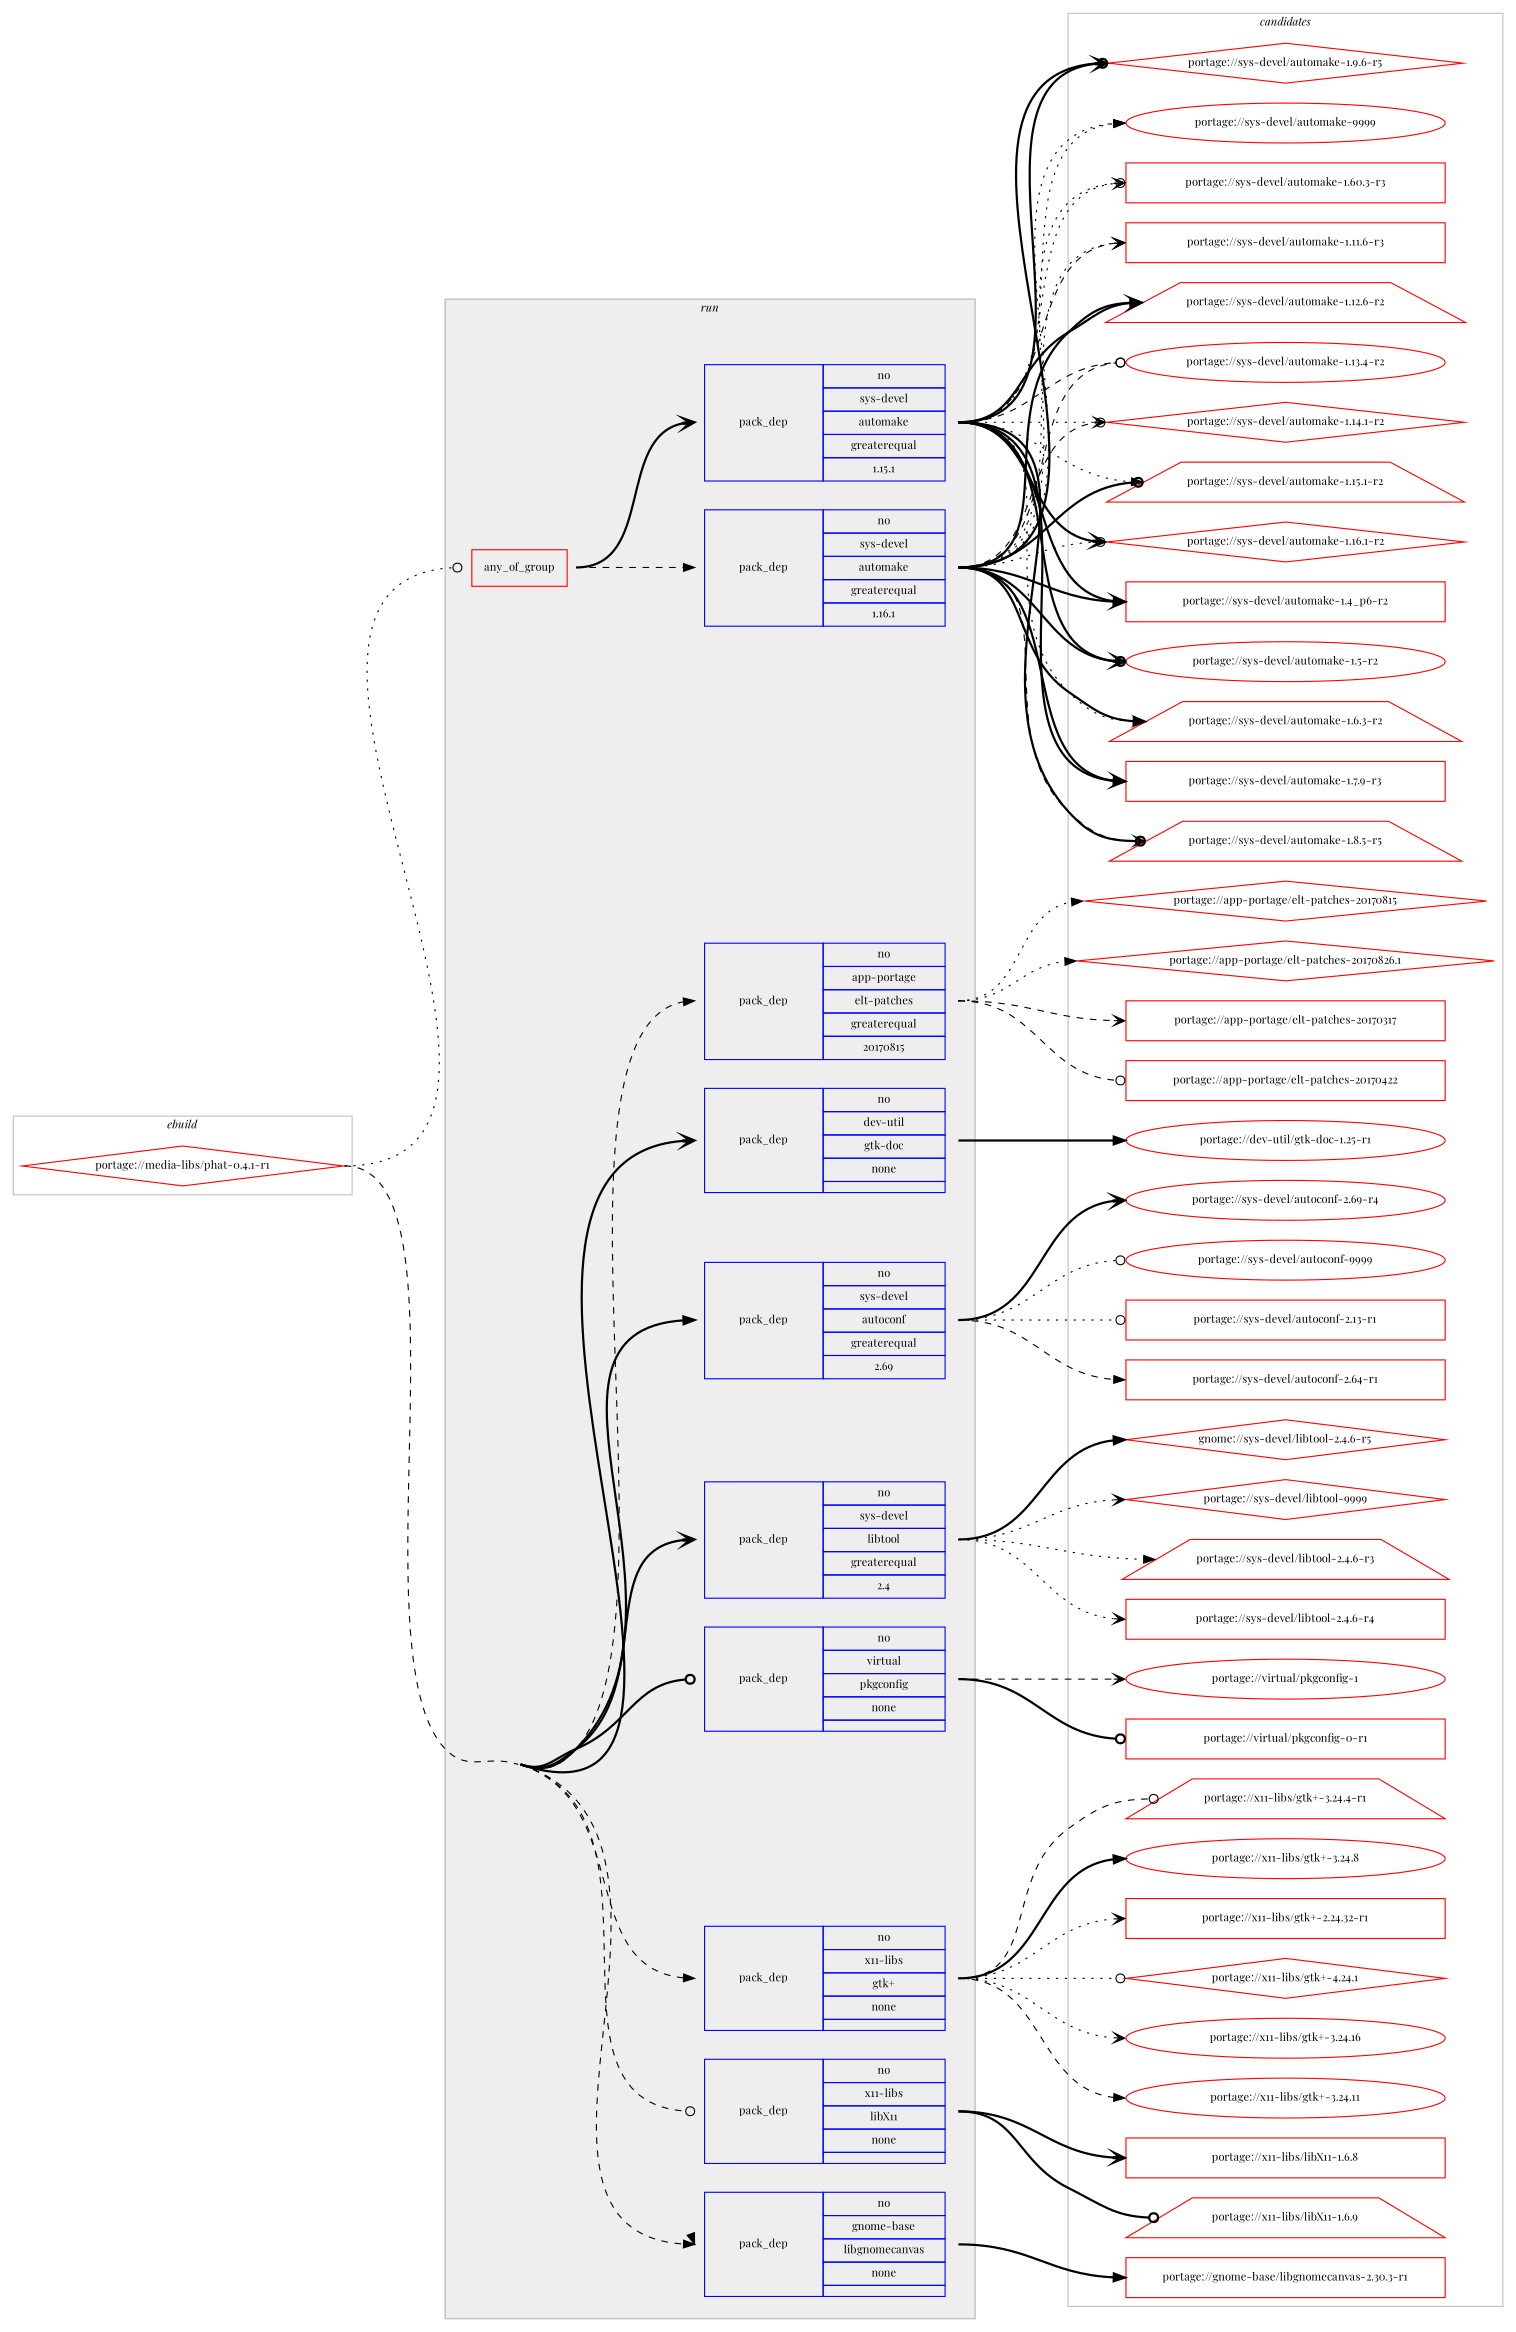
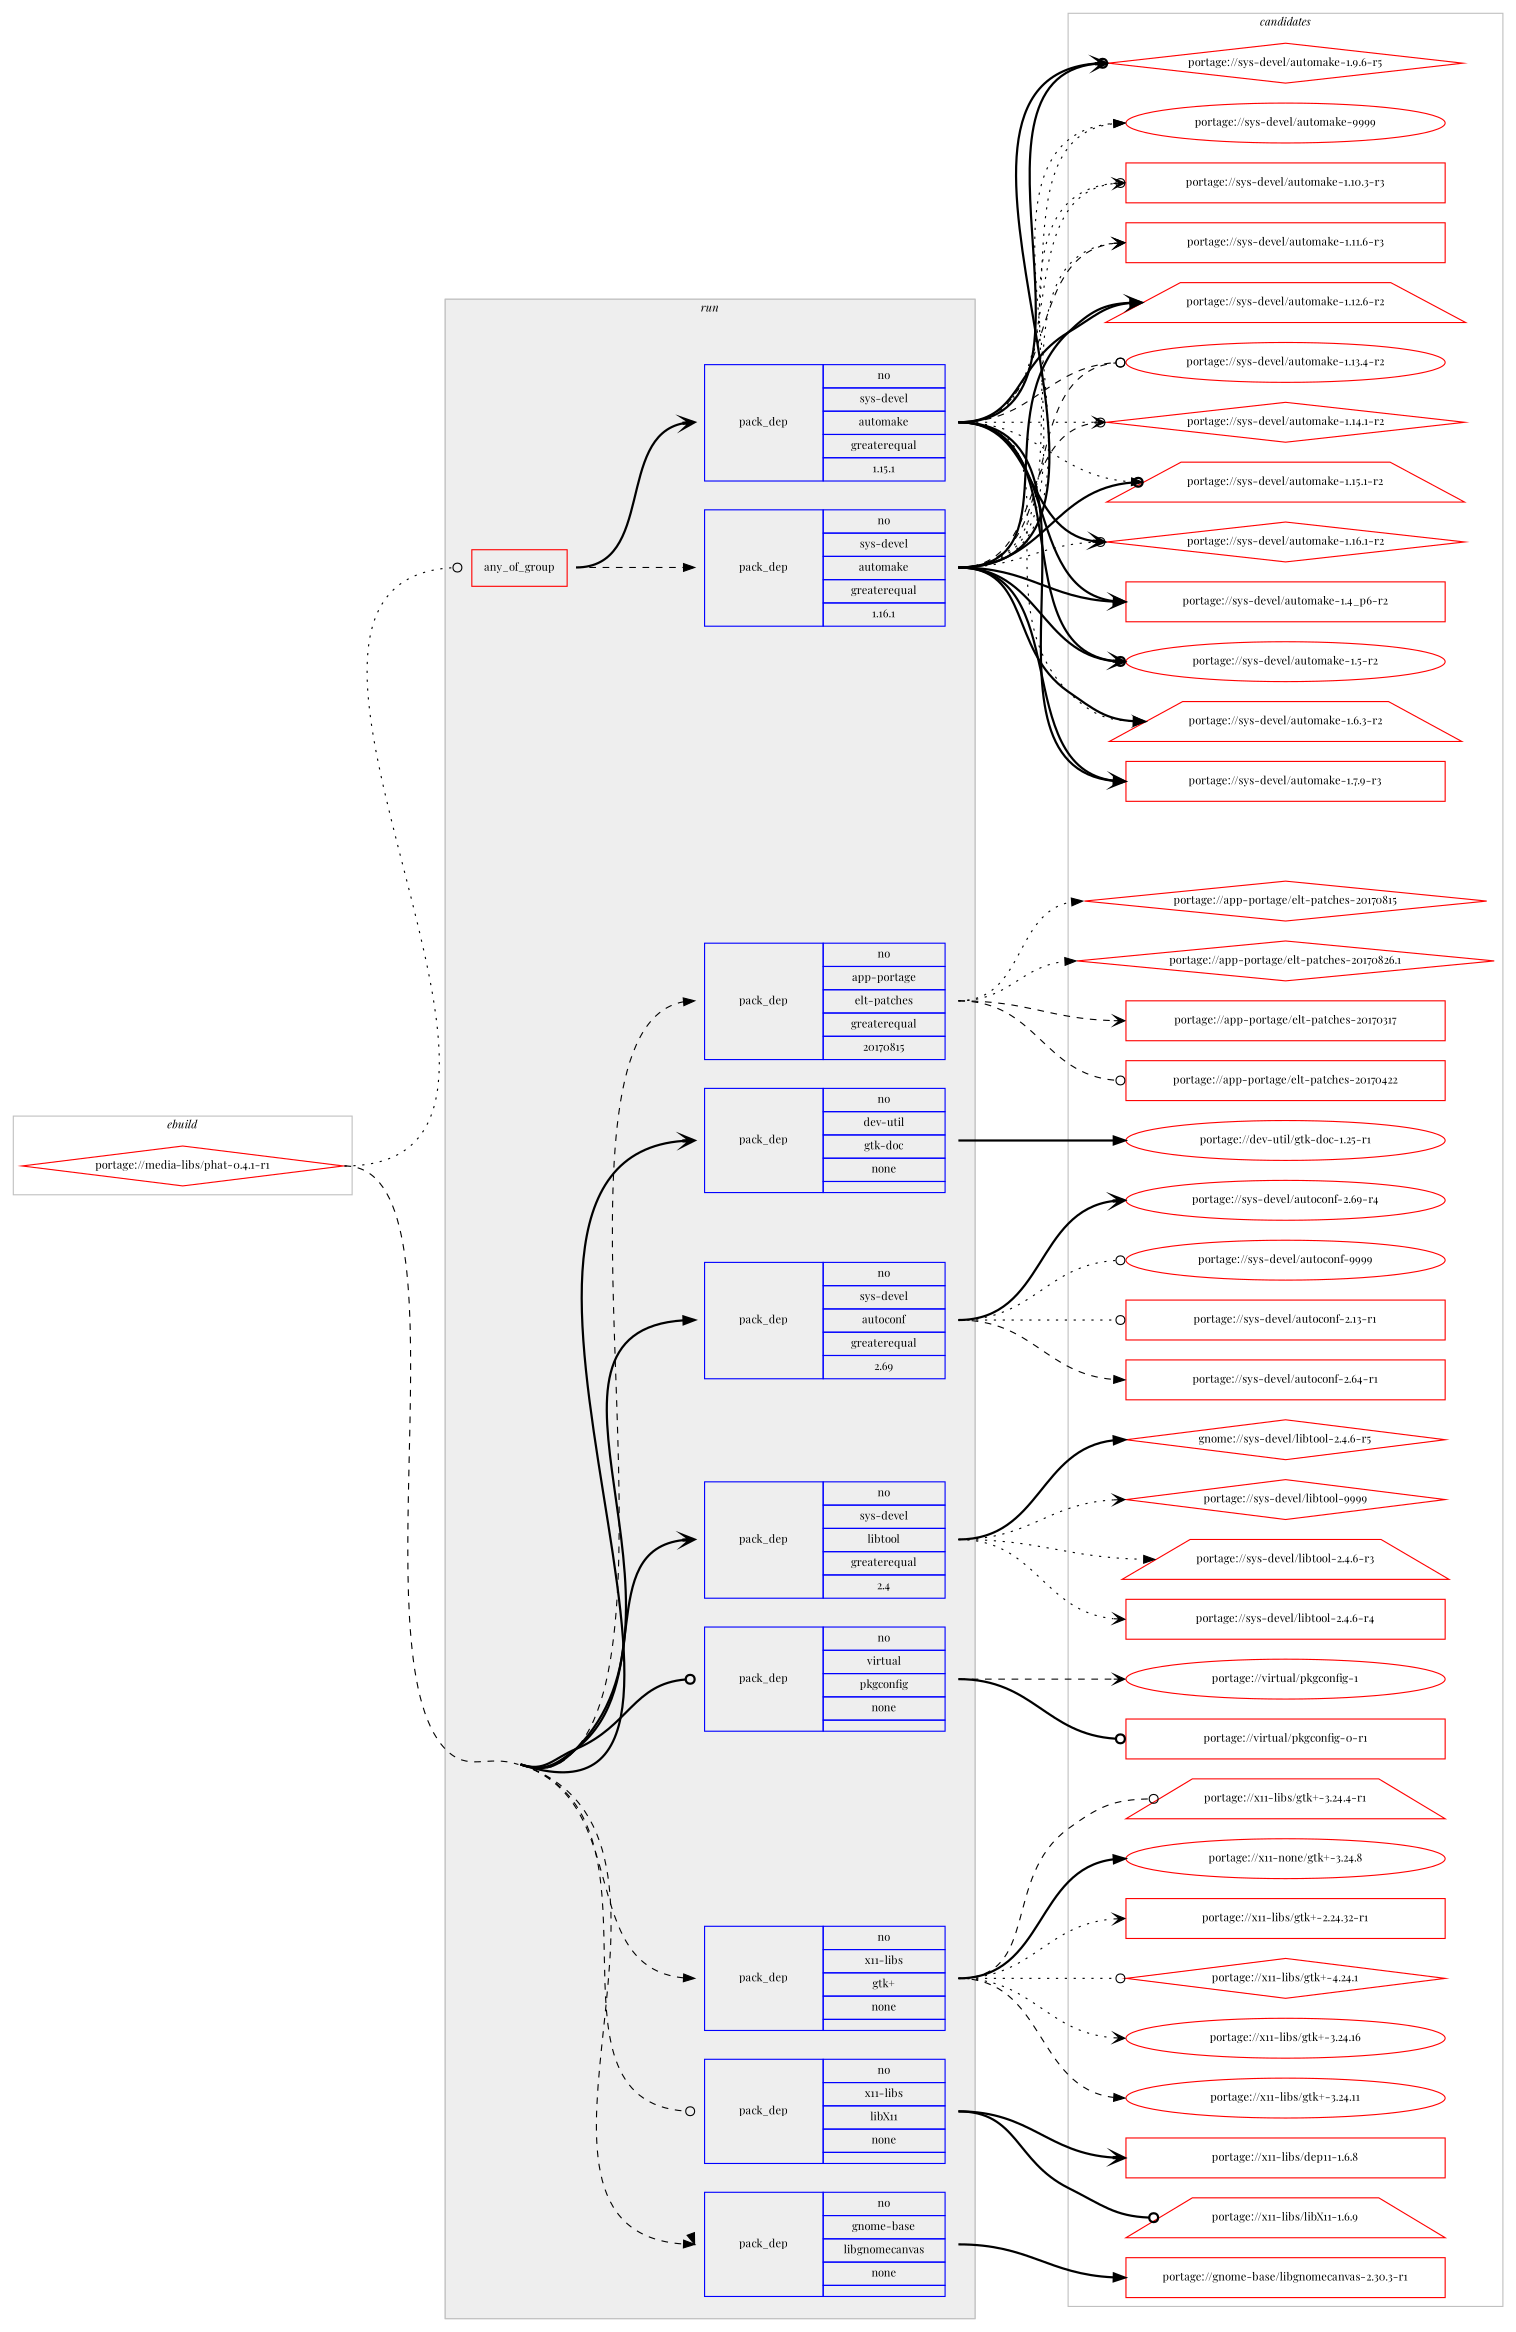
node "portage://sys-devel/automake-1.60.3-r3": label "portage://sys-devel/automake-1.60.3-r3" -> "portage://sys-devel/automake-1.10.3-r3"
node "portage://sys-devel/automake-1.8.5-r5": removed
node "portage://x11-libs/gtk+-3.24.8": label "portage://x11-libs/gtk+-3.24.8" -> "portage://x11-none/gtk+-3.24.8"
node "portage://x11-libs/libX11-1.6.8": label "portage://x11-libs/libX11-1.6.8" -> "portage://x11-libs/dep11-1.6.8"
